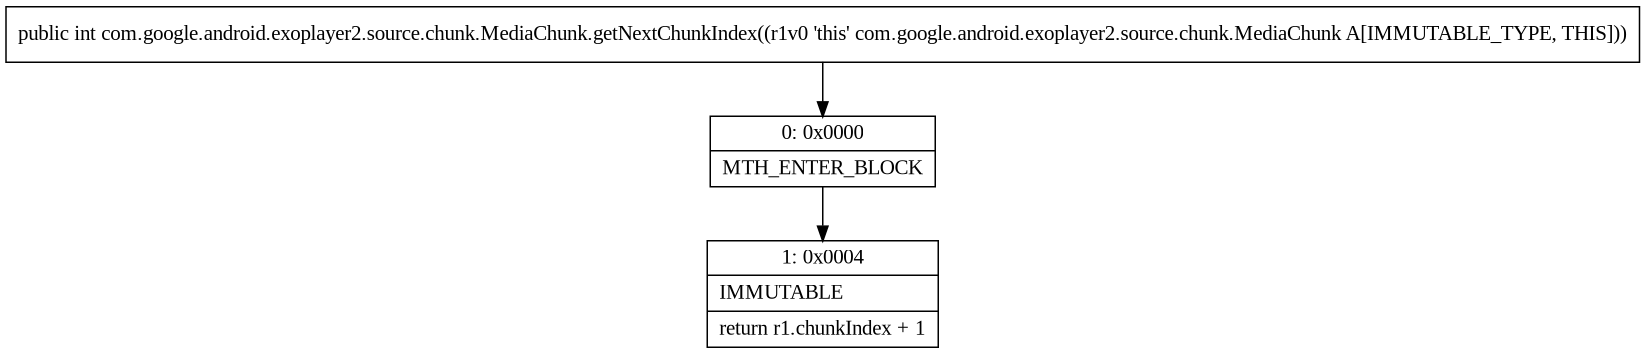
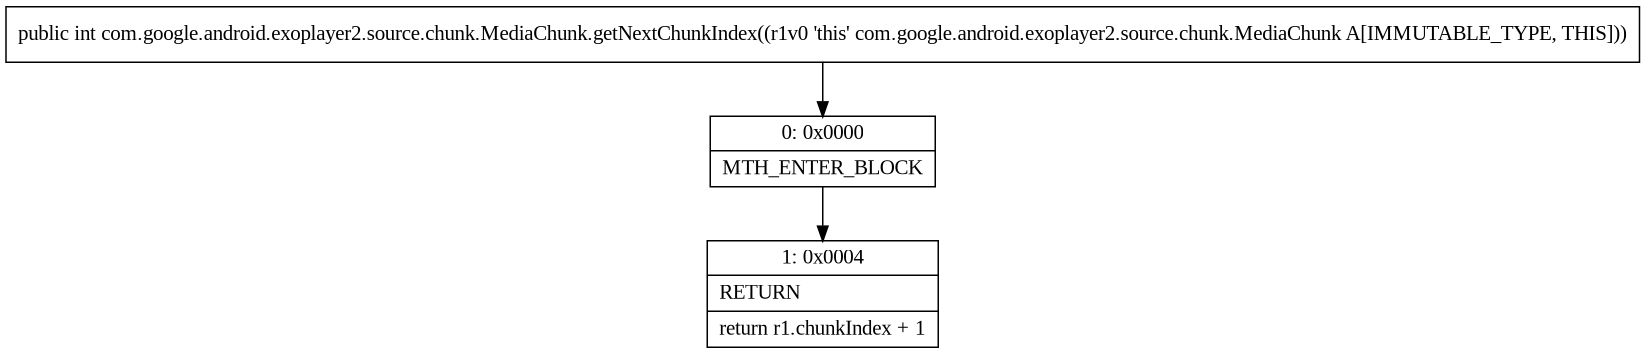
node "1: 0x0004": text "IMMUTABLE" -> "RETURN"
